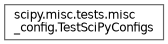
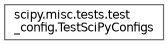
node "scipy.misc.tests.misc _config.TestSciPyConfigs": label "scipy.misc.tests.misc _config.TestSciPyConfigs" -> "scipy.misc.tests.test _config.TestSciPyConfigs"
